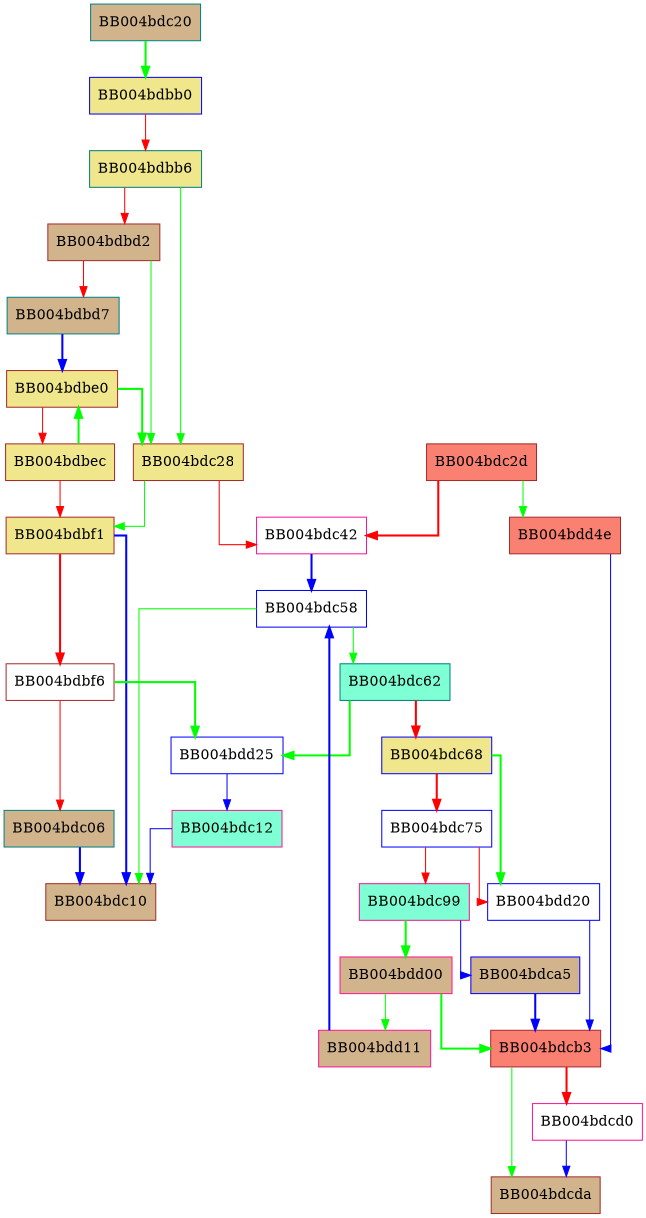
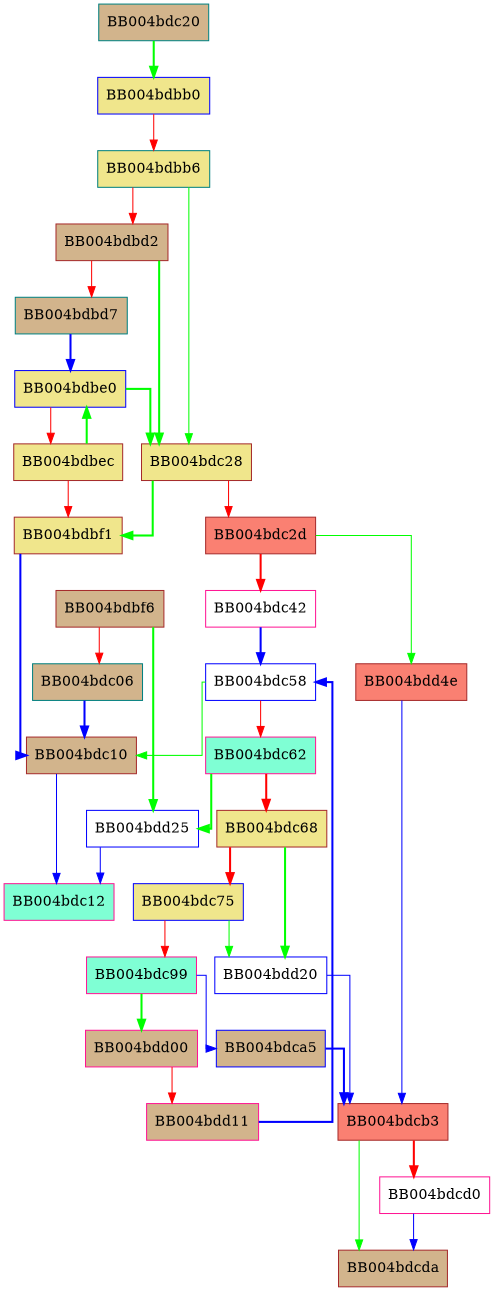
edge "BB004bdbd2" -> "BB004bdc28": style solid -> bold
node "BB004bdbe0": color brown -> blue
edge "BB004bdc28" -> "BB004bdbf1": style solid -> bold
edge "BB004bdc28" -> "BB004bdc42": now "BB004bdc28" -> "BB004bdc2d"
edge "BB004bdbf1" -> "BB004bdbf6": removed
edge "BB004bdc58" -> "BB004bdc62": color green -> red
node "BB004bdbf6": fillcolor white -> tan
node "BB004bdc62": color teal -> deeppink
node "BB004bdc68": color blue -> brown
node "BB004bdc75": fillcolor white -> khaki
edge "BB004bdc12" -> "BB004bdc10": reversed
edge "BB004bdc75" -> "BB004bdd20": color red -> green
edge "BB004bdd00" -> "BB004bdd11": color green -> red
edge "BB004bdd00" -> "BB004bdcb3": removed
